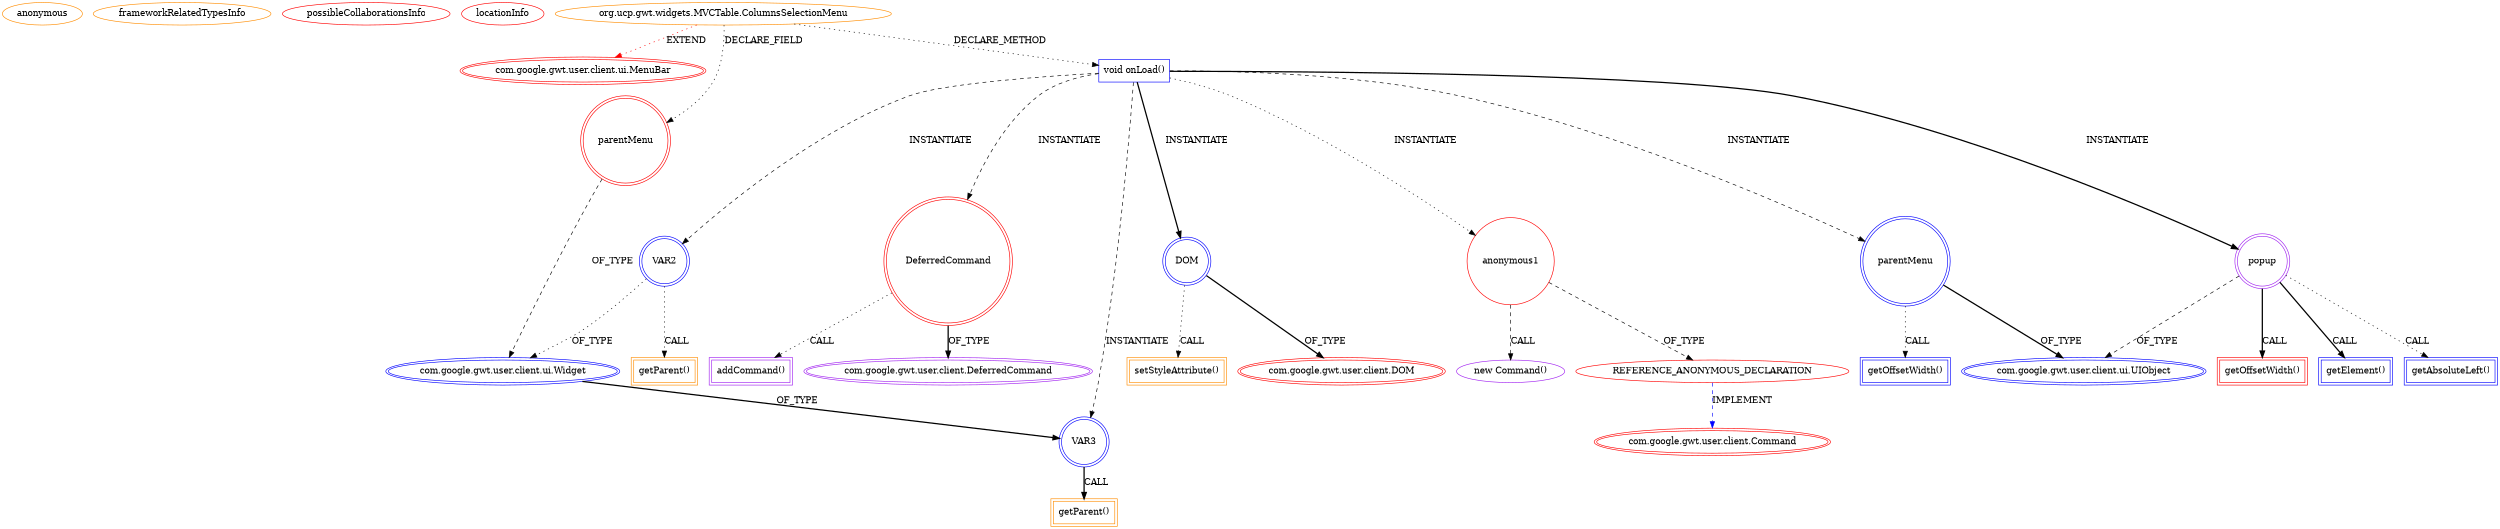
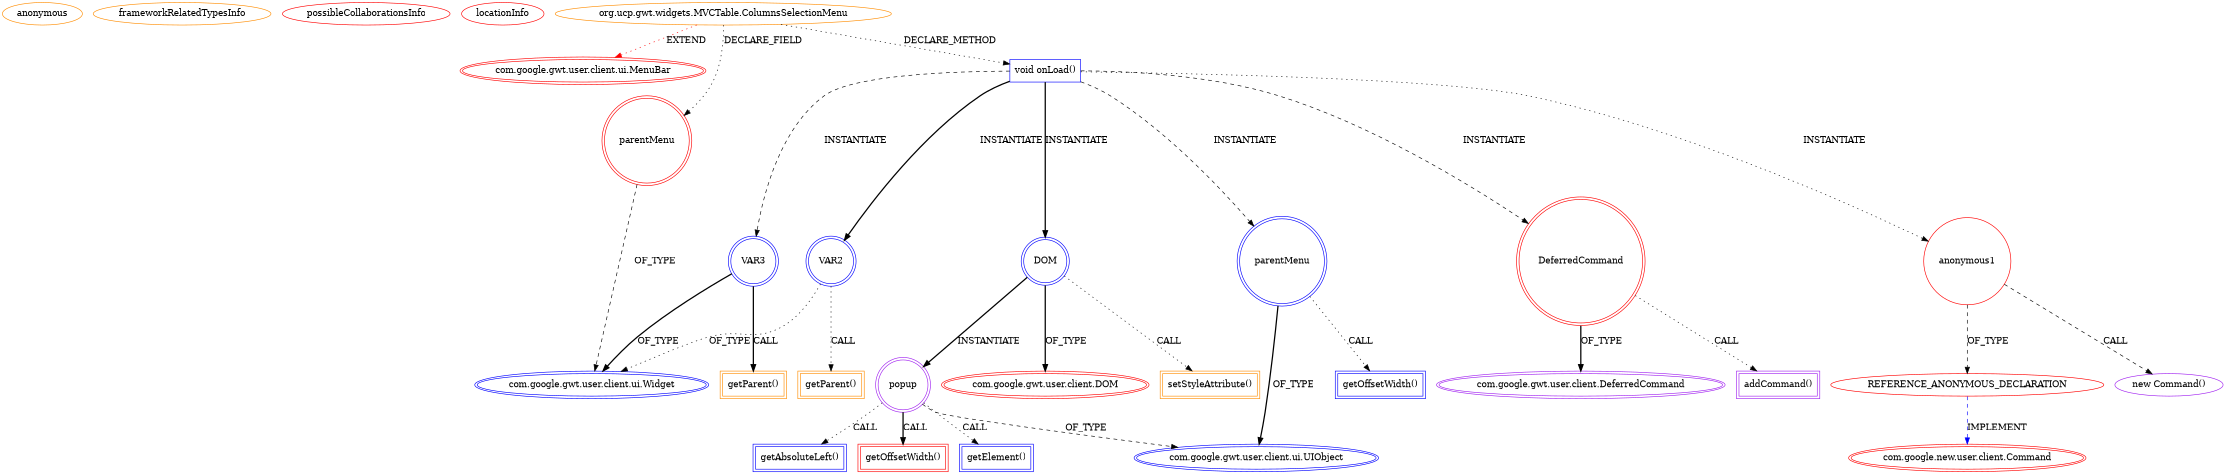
edge "void onLoad()" -> "popup": now "DOM" -> "popup"
edge "void onLoad()" -> "VAR2": style dashed -> bold
edge "popup" -> "getElement()": style bold -> dotted
edge "com.google.gwt.user.client.ui.Widget" -> "VAR3": reversed
node "com.google.gwt.user.client.Command": label "com.google.gwt.user.client.Command" -> "com.google.new.user.client.Command"
